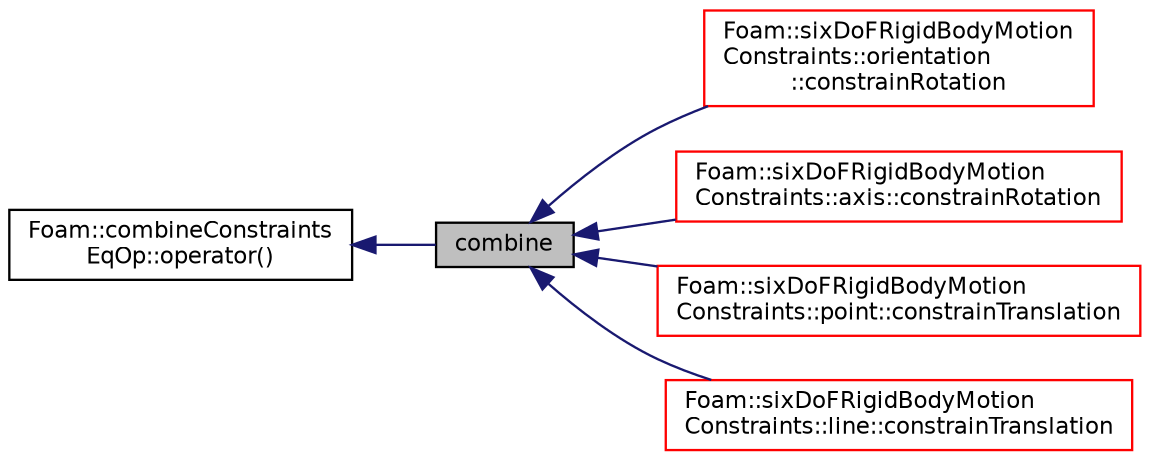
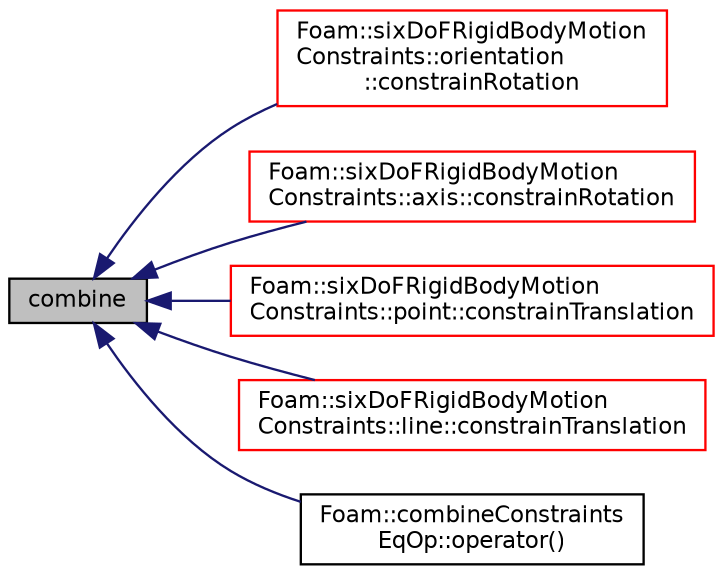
edge "combine" -> "Foam::combineConstraints EqOp::operator()": reversed
